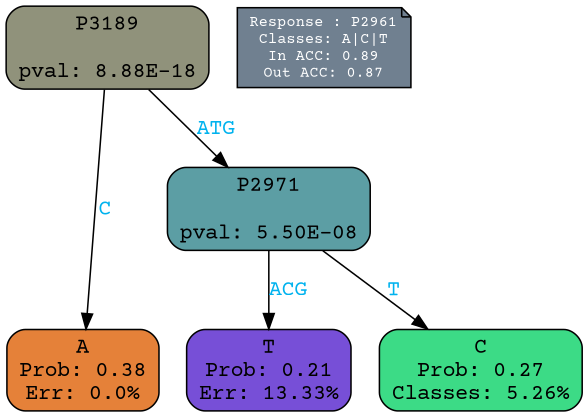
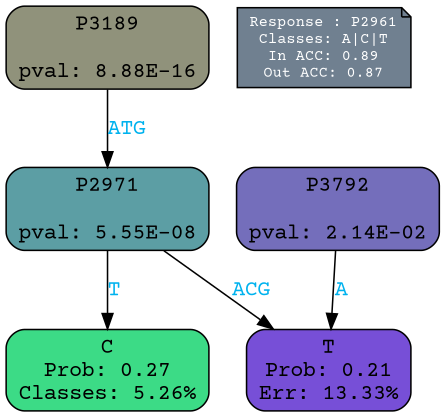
node "P3189 pval: 8.88E-18": label "P3189 pval: 8.88E-18" -> "P3189 pval: 8.88E-16"
node "P2971 pval: 5.50E-08": label "P2971 pval: 5.50E-08" -> "P2971 pval: 5.55E-08"
node "P3792 pval: 2.14E-02": added
node "A Prob: 0.38 Err: 0.0%": removed
